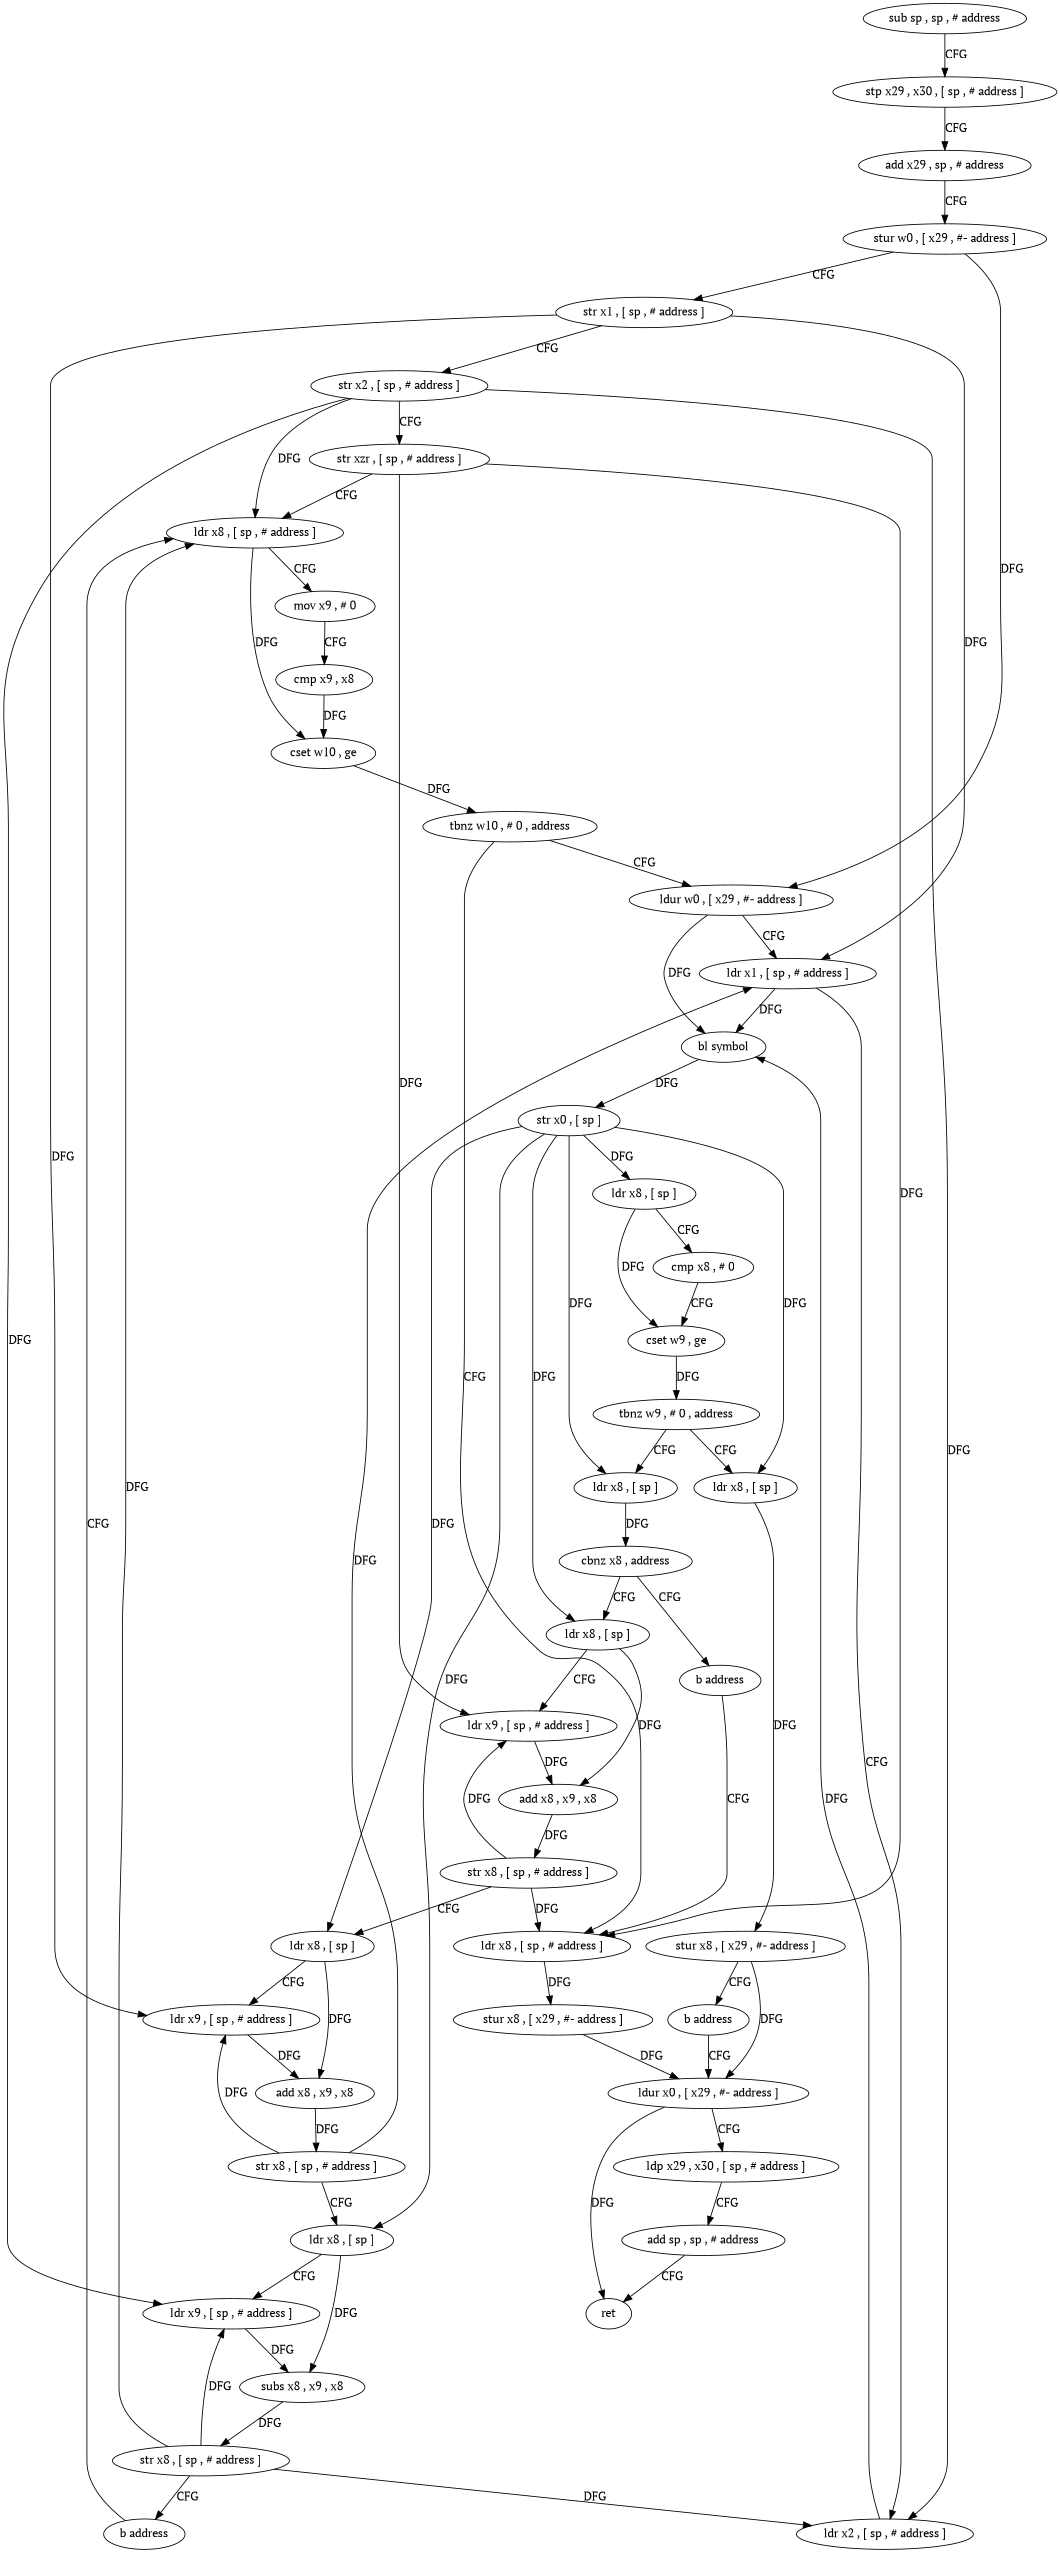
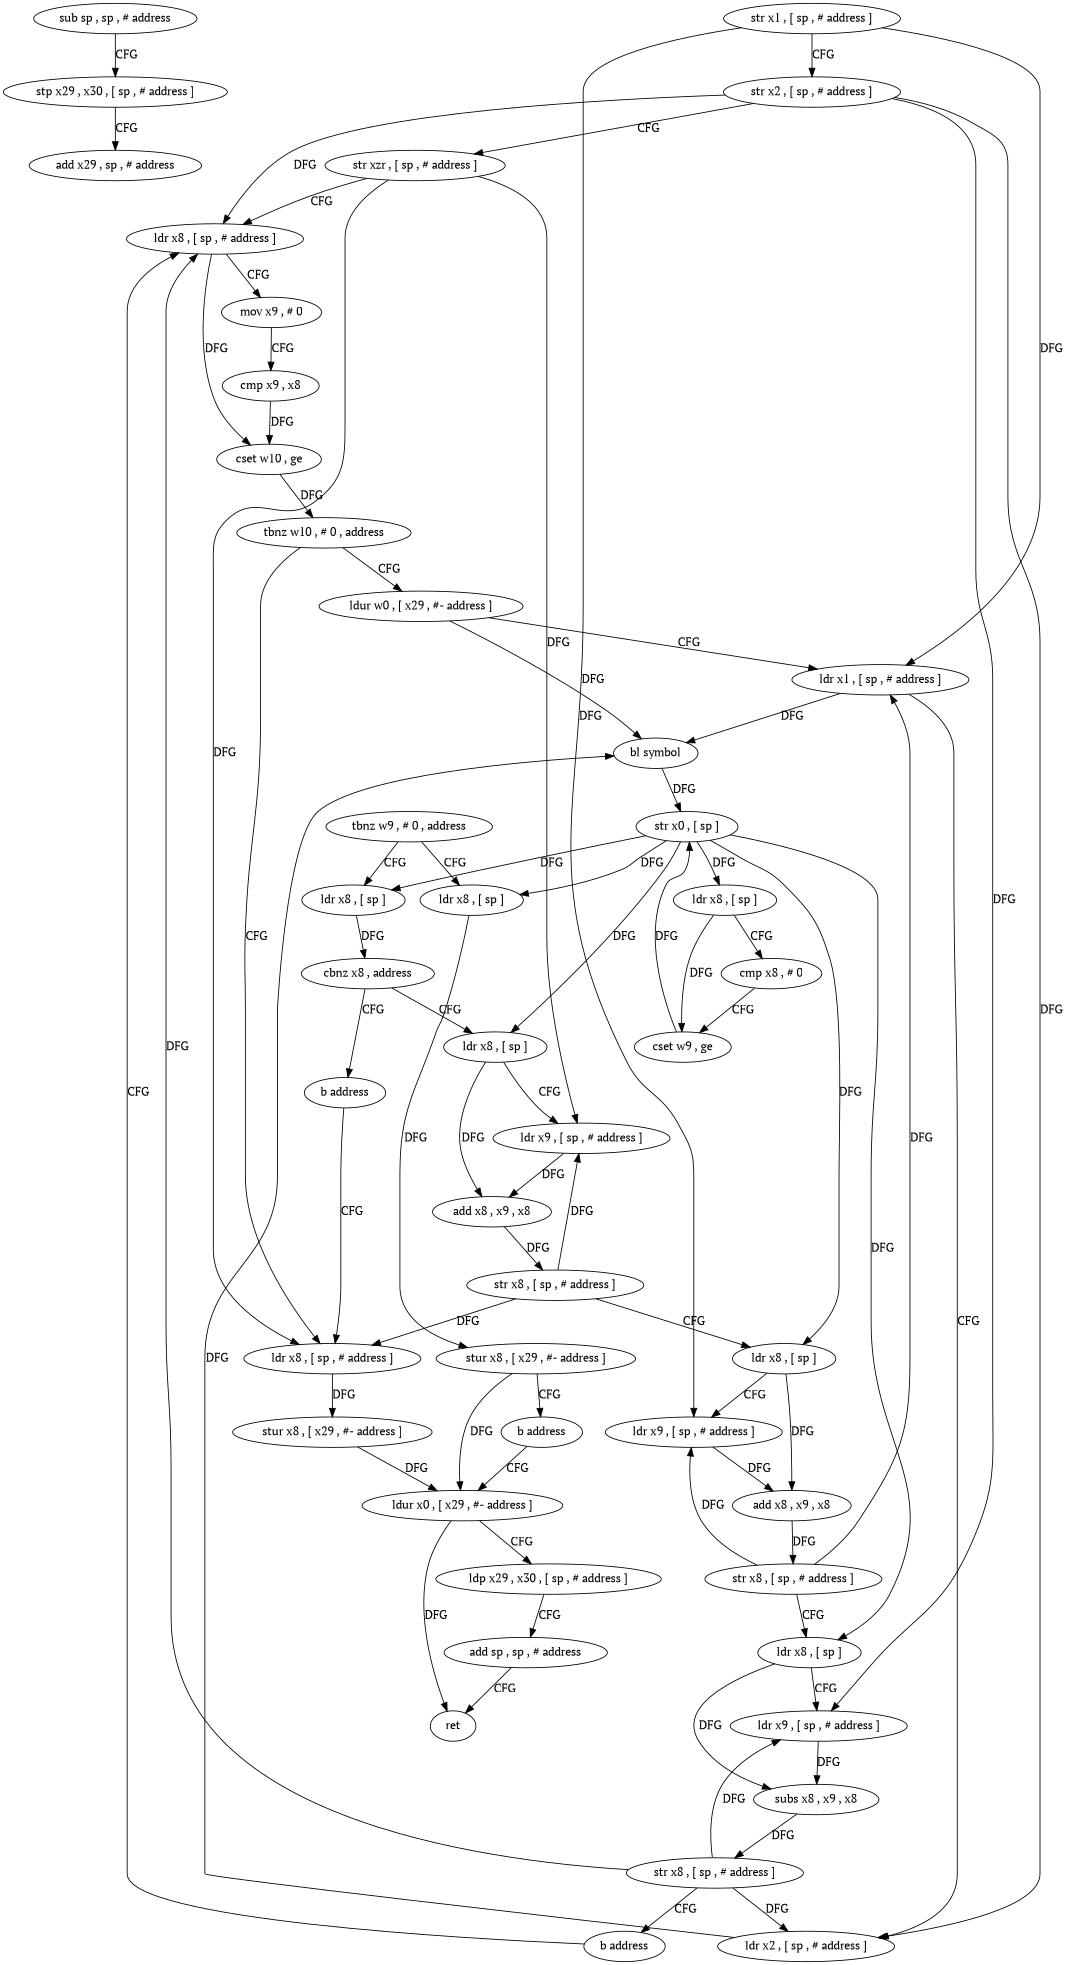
node "stur w0 , [ x29 , #- address ]": removed
edge "cset w9 , ge" -> "tbnz w9 , # 0 , address": now "cset w9 , ge" -> "str x0 , [ sp ]"
